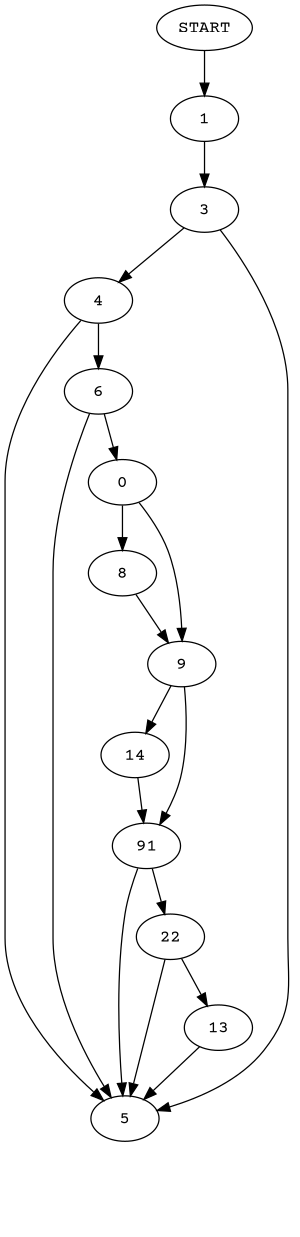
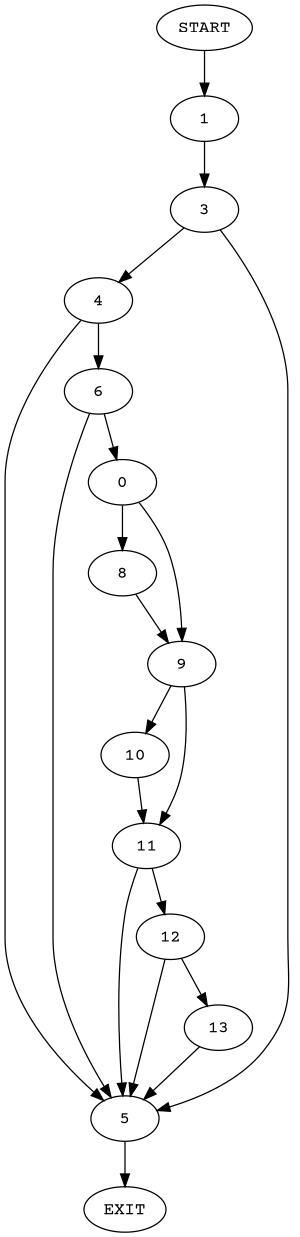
node "14": label "14" -> "10"
node "91": label "91" -> "11"
node "22": label "22" -> "12"
node "EXIT": added
